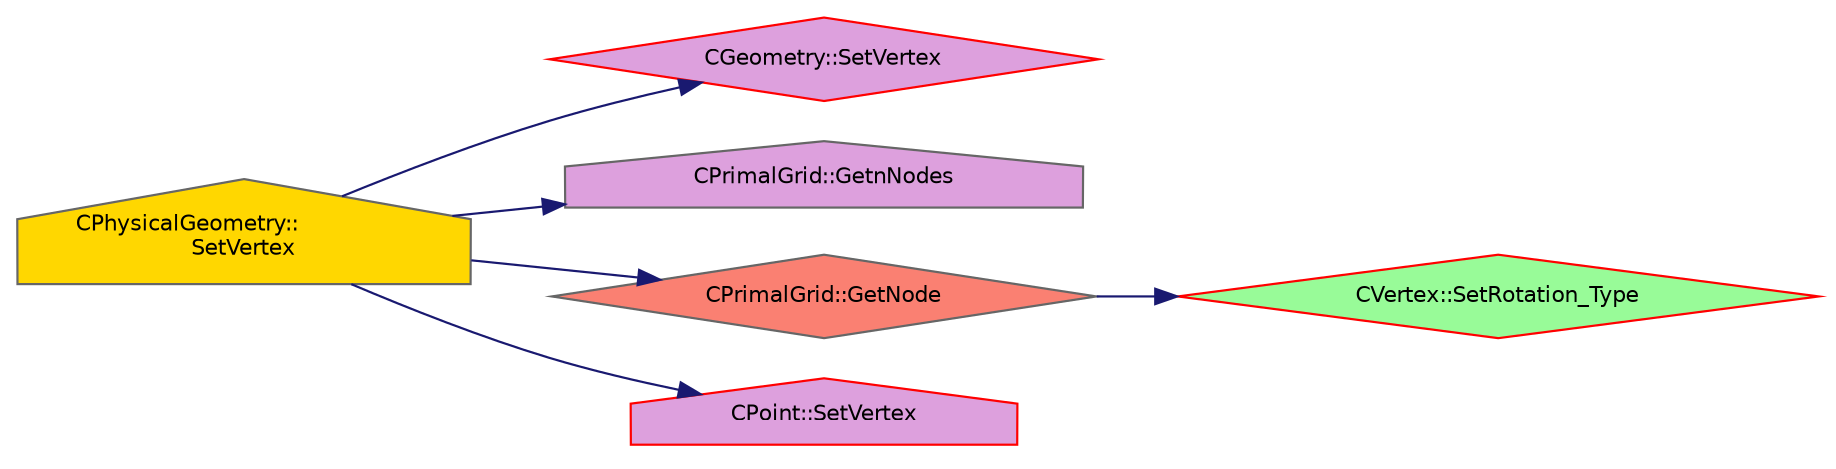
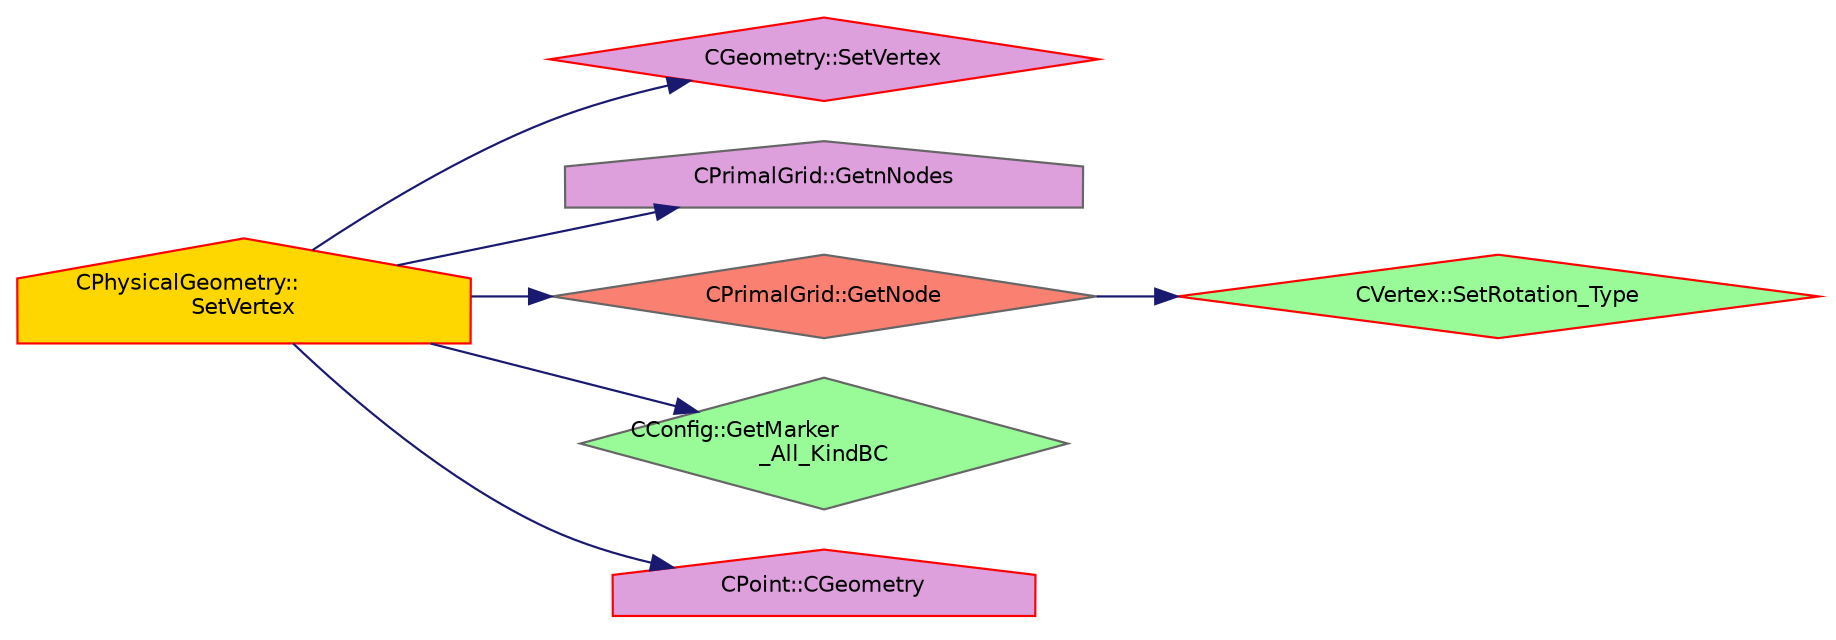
node "CPhysicalGeometry:: SetVertex": color gray40 -> red
node "CPoint::SetVertex": label "CPoint::SetVertex" -> "CPoint::CGeometry"
node "CConfig::GetMarker _All_KindBC": added
